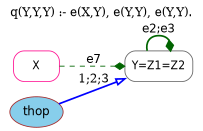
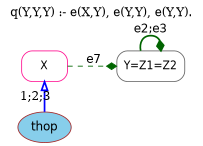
edge "thop" -> "Y=Z1=Z2": now "thop" -> "X"
